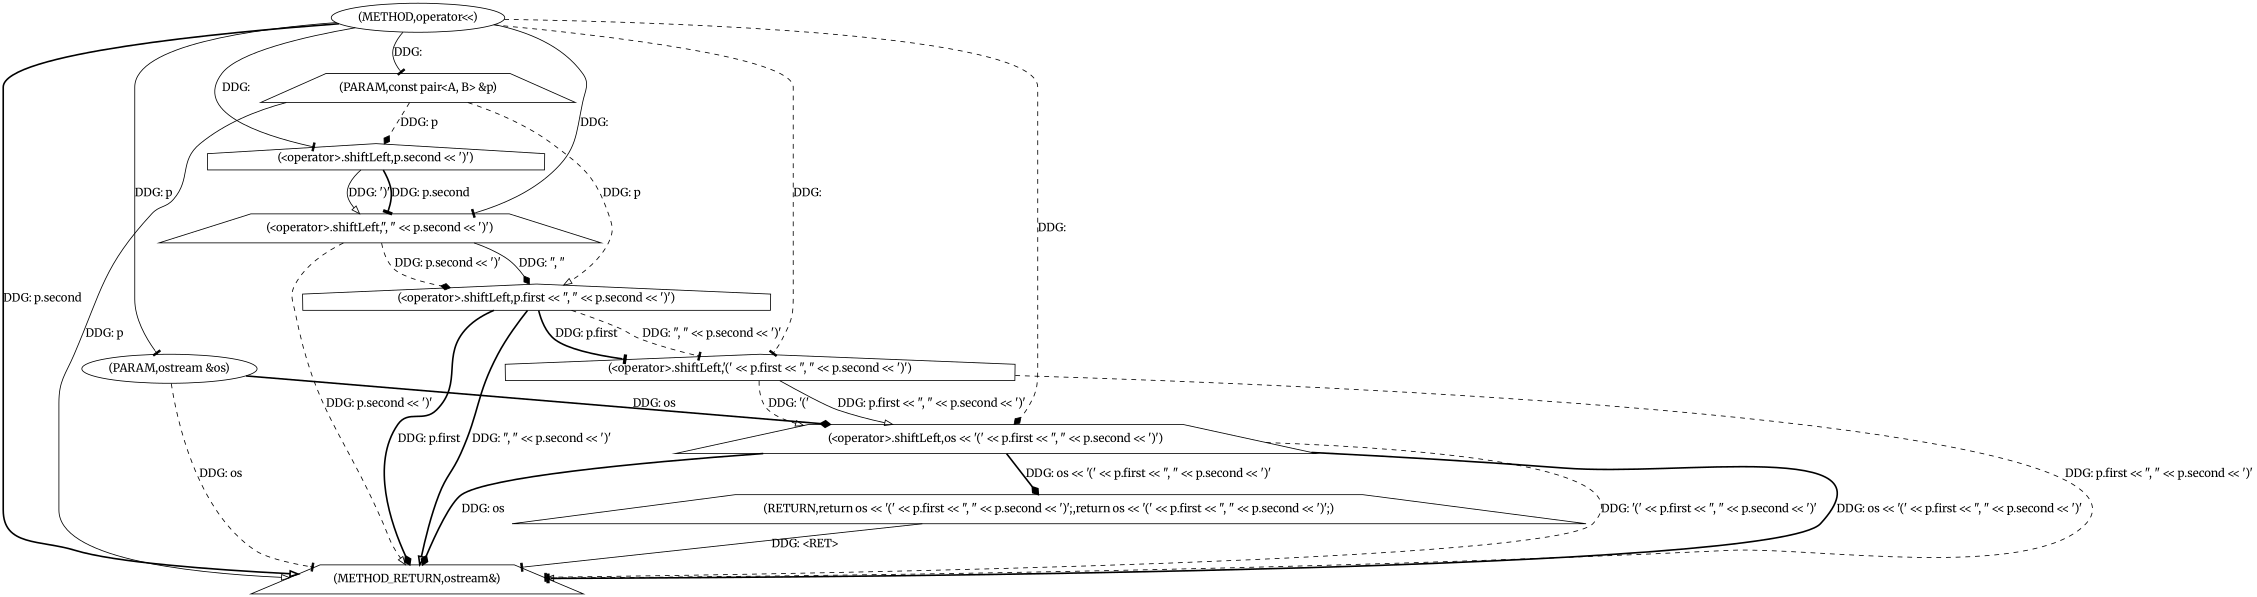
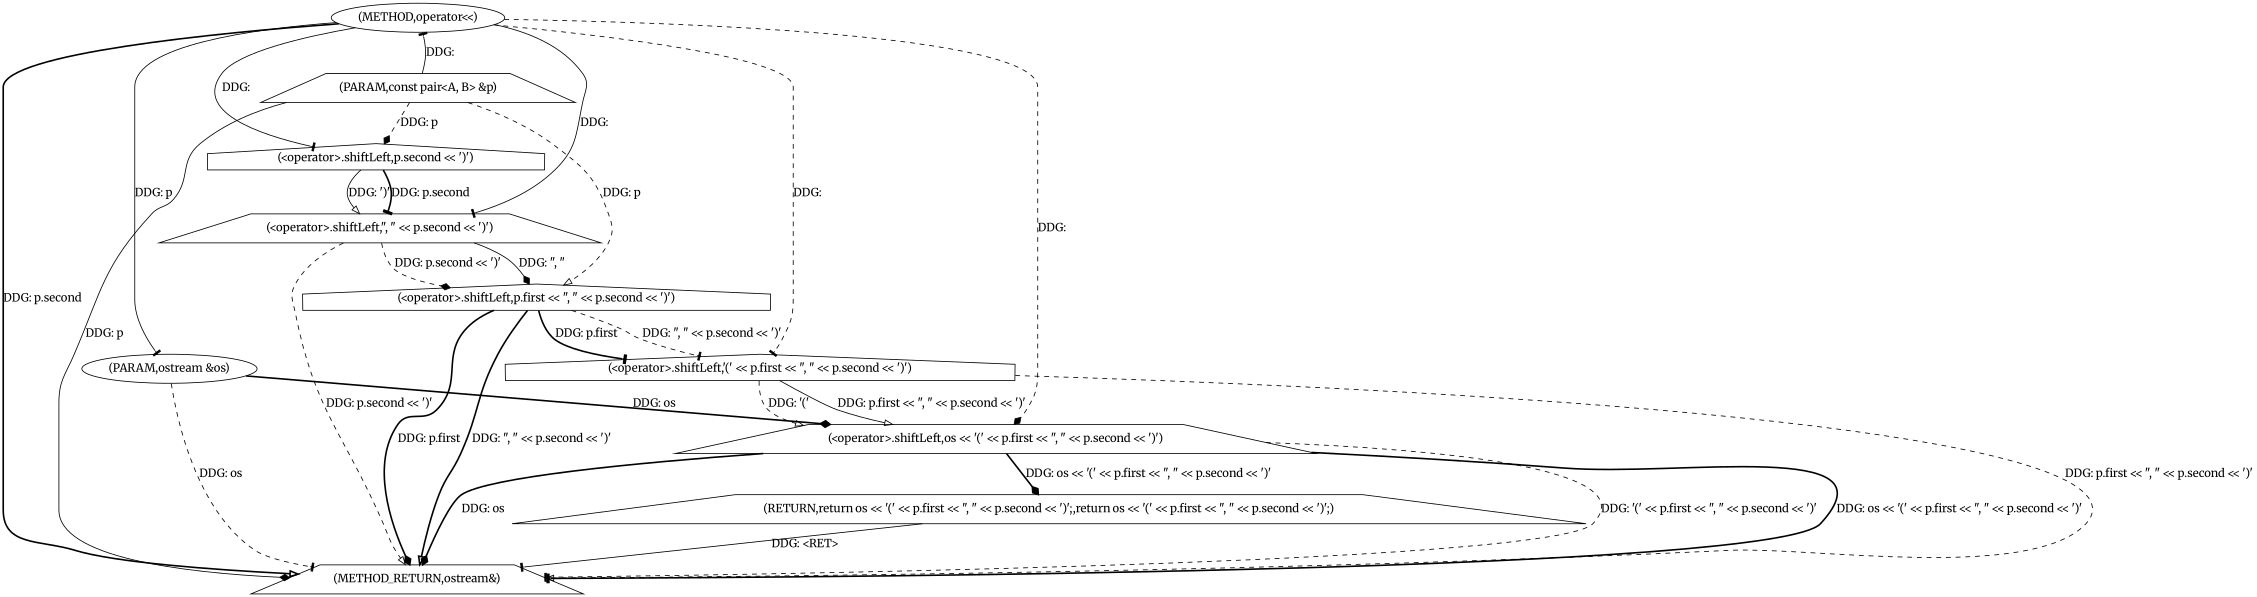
edge "(METHOD,operator<<)" -> "(PARAM,const pair<A, B> &p)": reversed
edge "(PARAM,const pair<A, B> &p)" -> "(METHOD_RETURN,ostream&)": arrowhead onormal -> diamond
